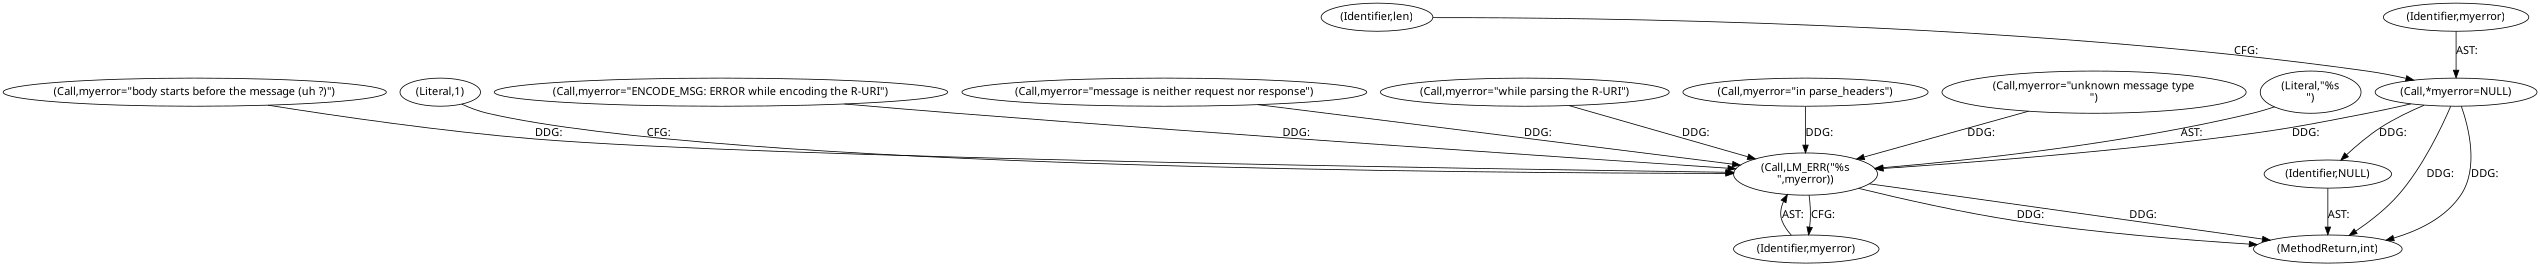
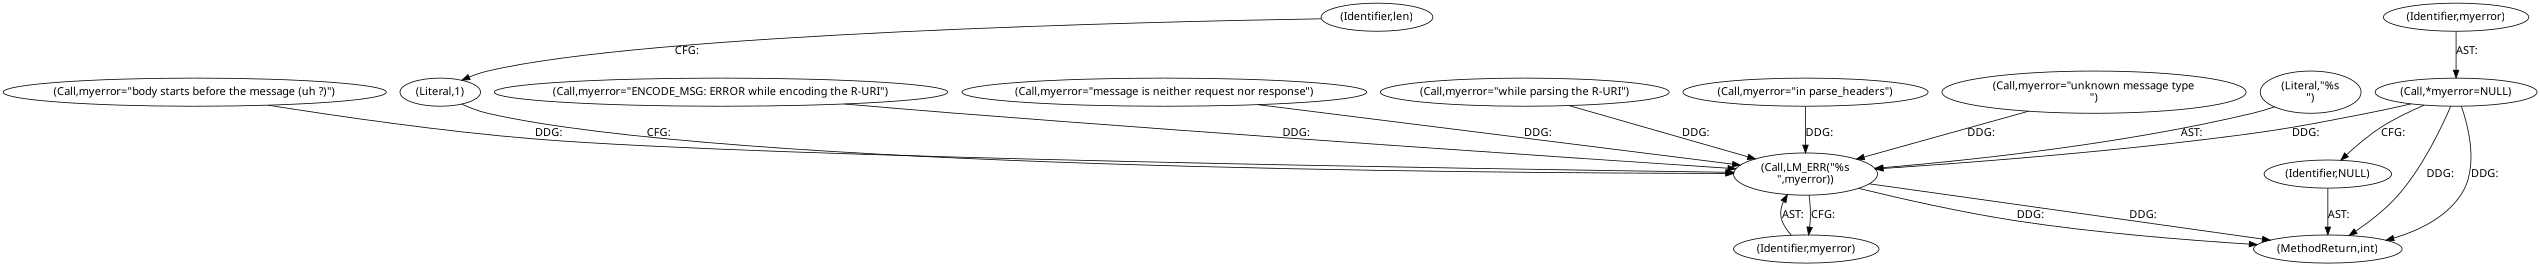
edge "(Identifier,len)" -> "(Call,*myerror=NULL)": now "(Identifier,len)" -> "(Literal,1)"
edge "(Call,*myerror=NULL)" -> "(Identifier,NULL)": label "DDG: " -> "CFG: "
